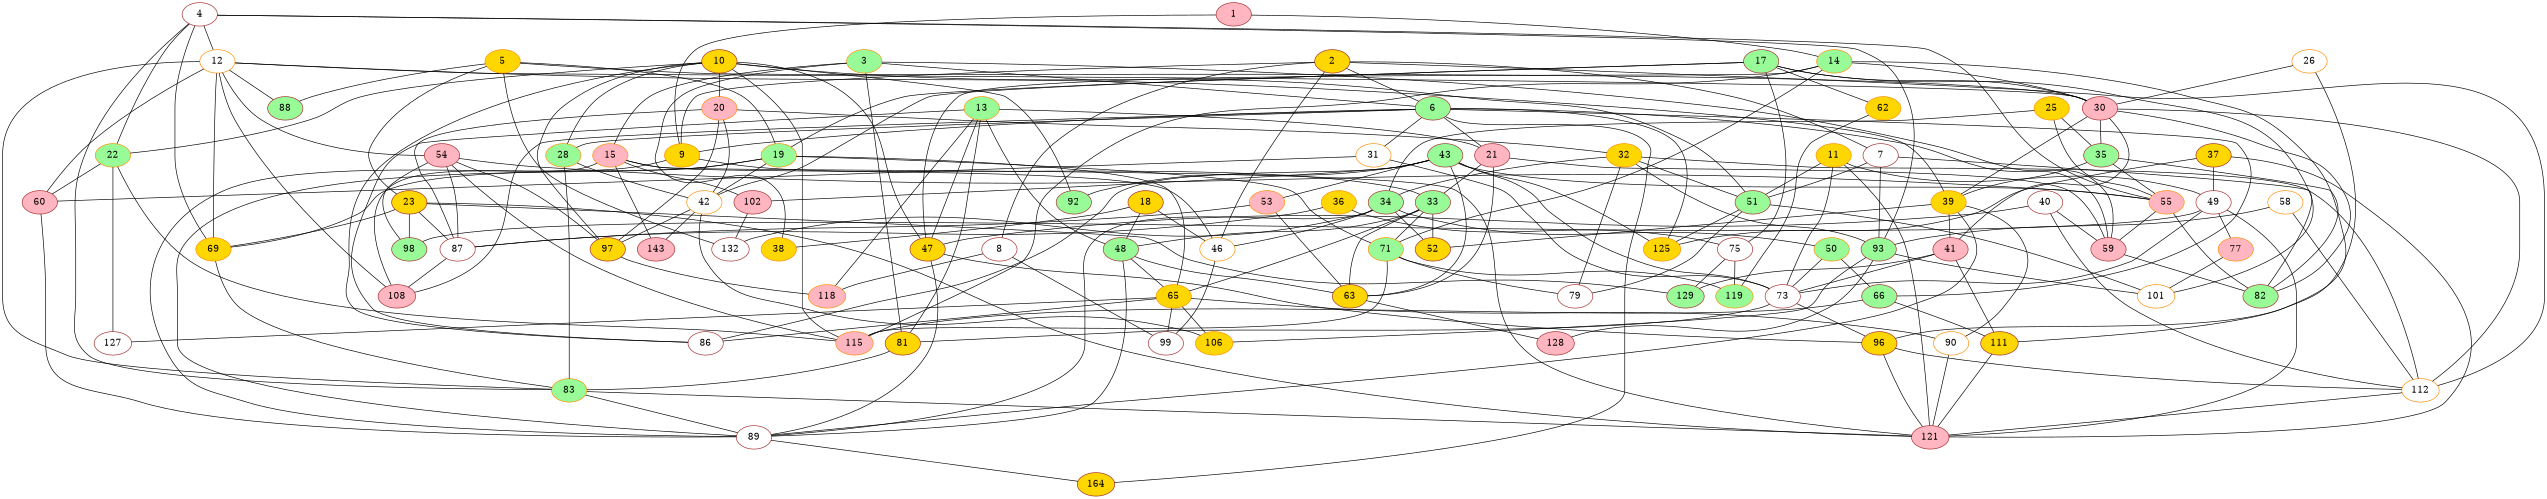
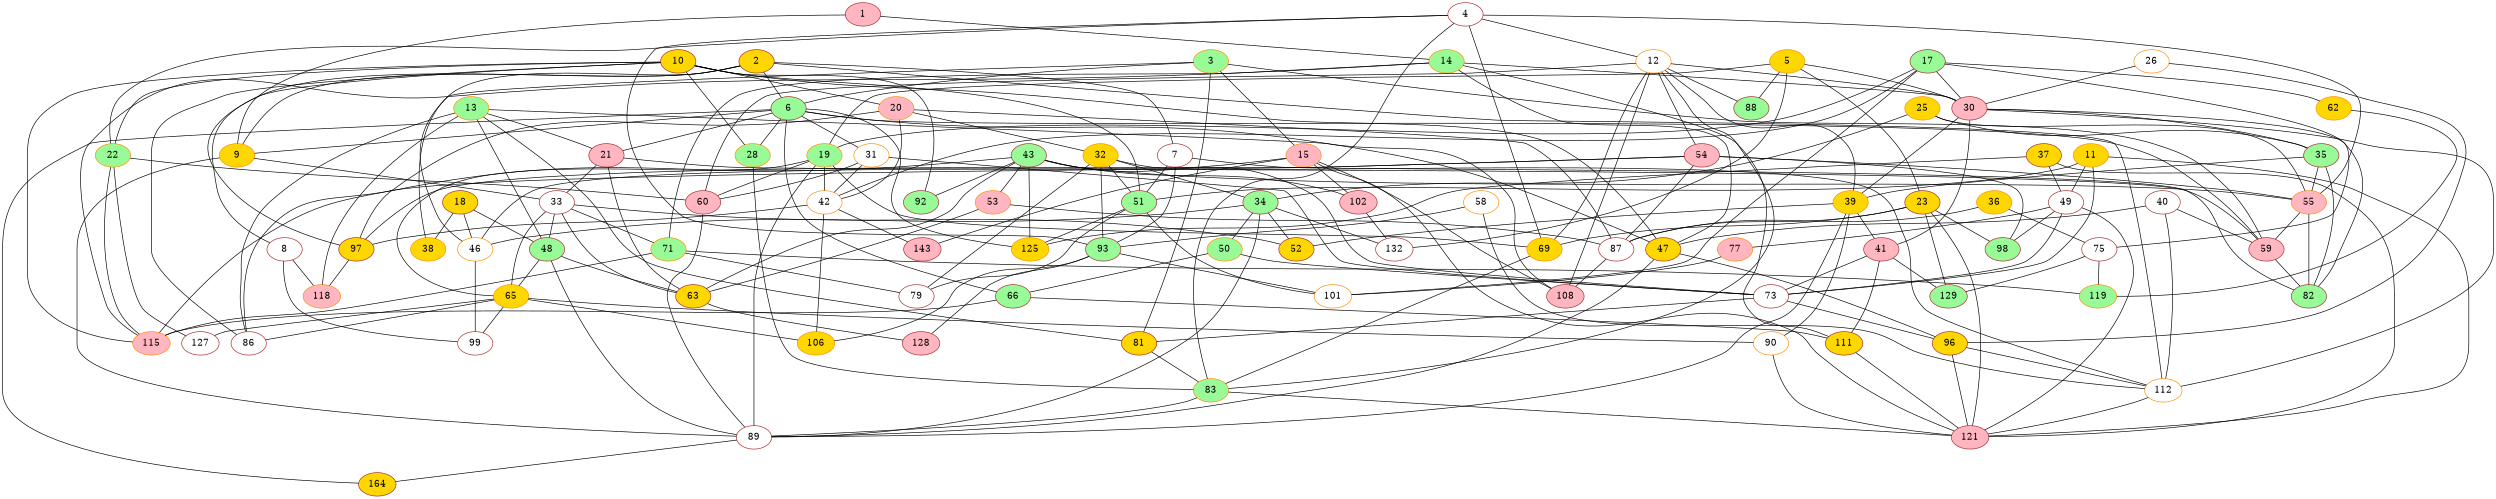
edge "19" -- "71": now "19" -- "60"
edge "28" -- "42": now "31" -- "42"
node "33": fillcolor palegreen -> white
